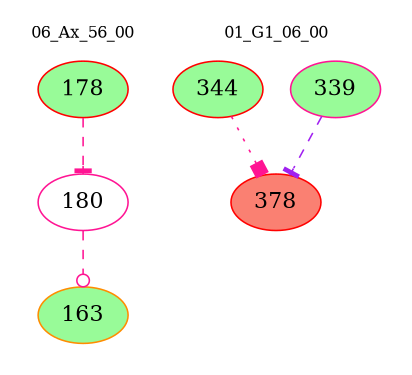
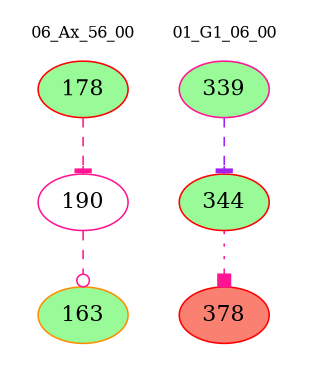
edge "339" -> "378": now "339" -> "344"
node "180": label "180" -> "190"
